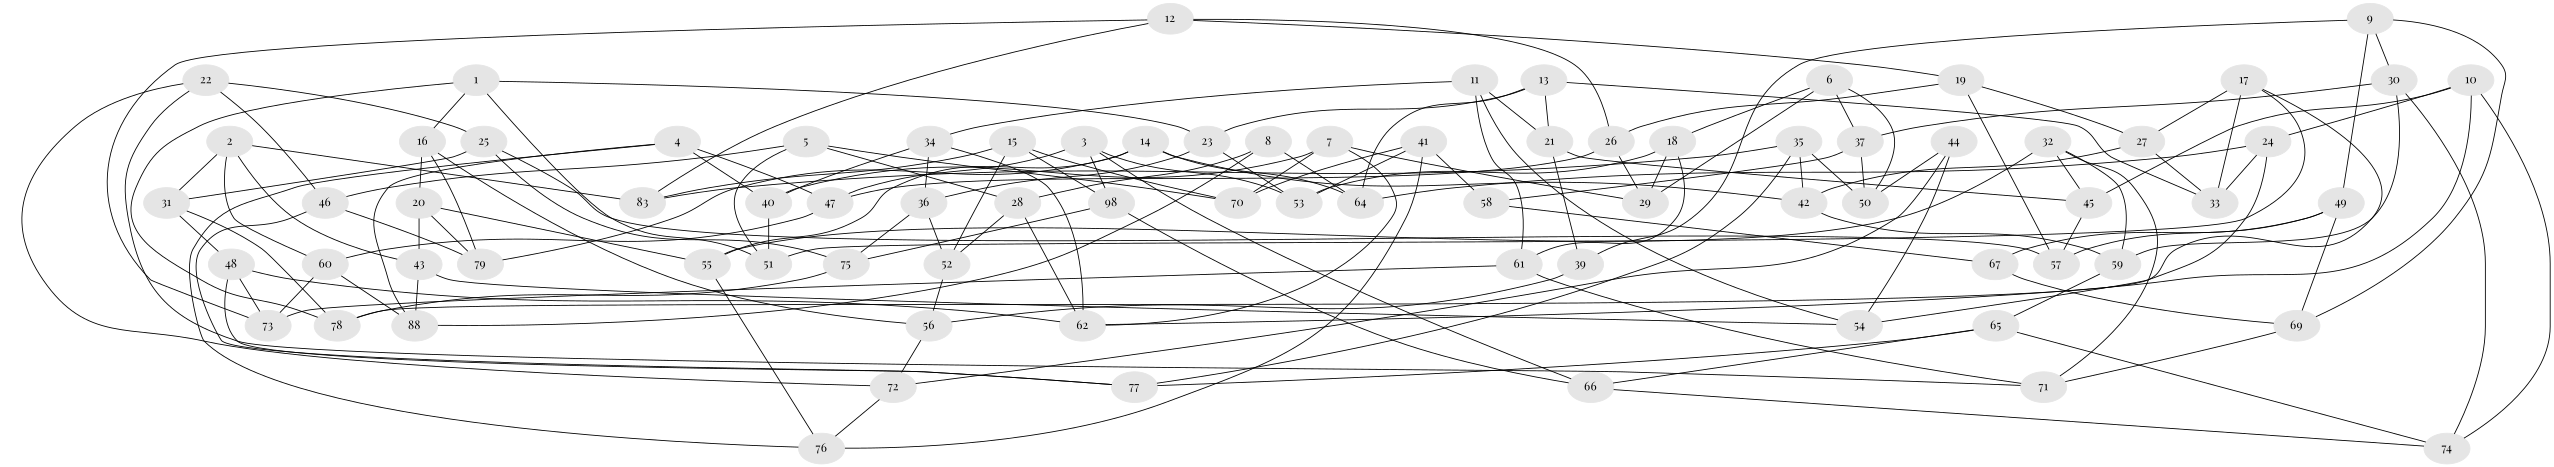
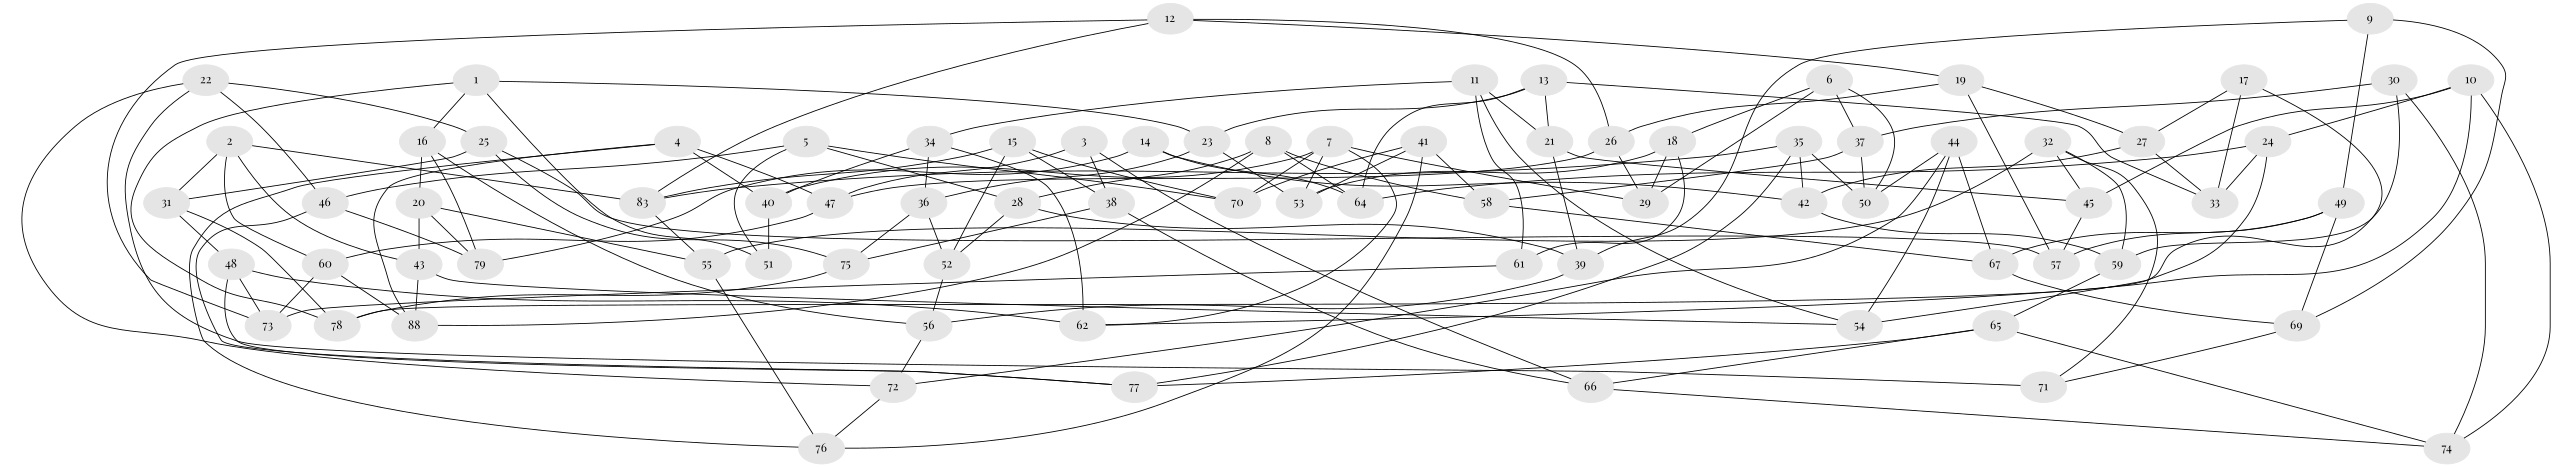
edge "9" -- "30": removed
edge "3" -- "53": now "7" -- "53"
edge "8" -- "58": added
edge "14" -- "55": now "83" -- "55"
node "98": label "98" -> "38"
edge "44" -- "67": added
edge "17" -- "51": removed
edge "28" -- "62": now "28" -- "39"
edge "61" -- "71": removed
